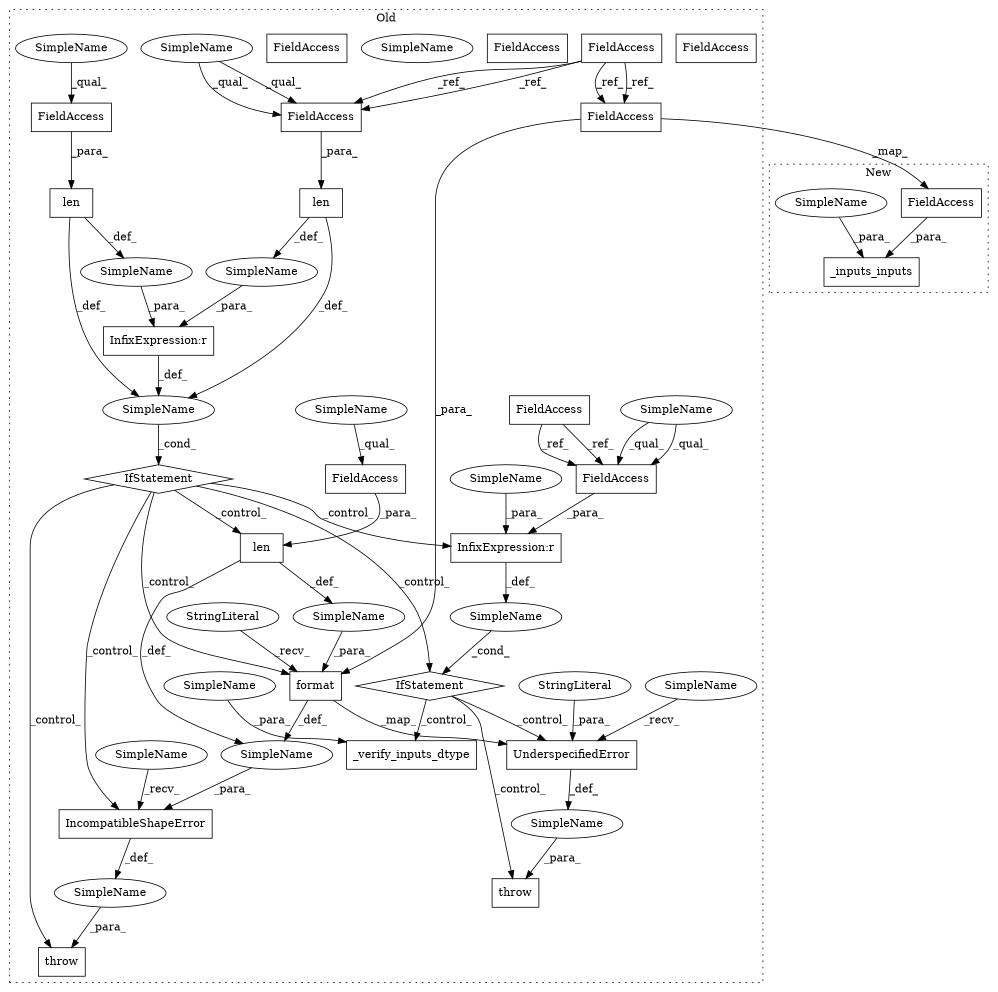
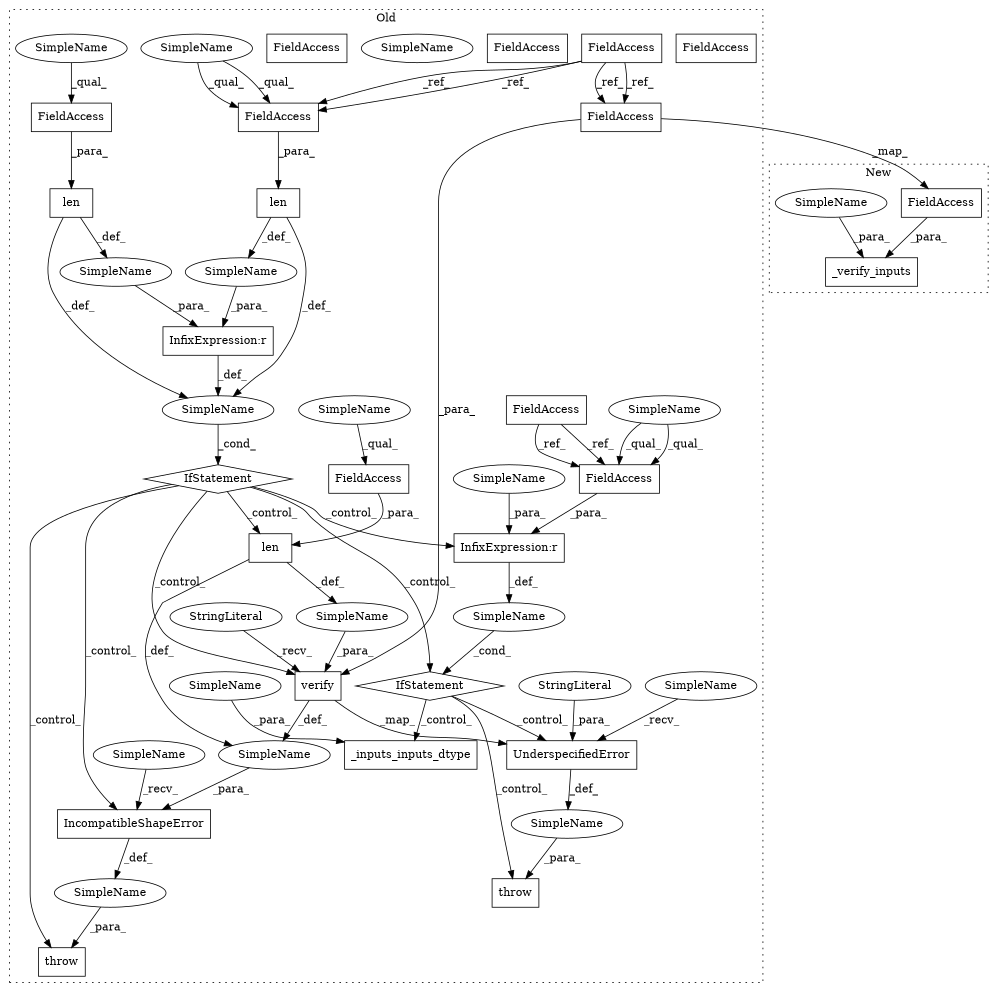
node "_inputs_inputs": label "_inputs_inputs" -> "_verify_inputs"
node "format": label "format" -> "verify"
node "_verify_inputs_dtype": label "_verify_inputs_dtype" -> "_inputs_inputs_dtype"
